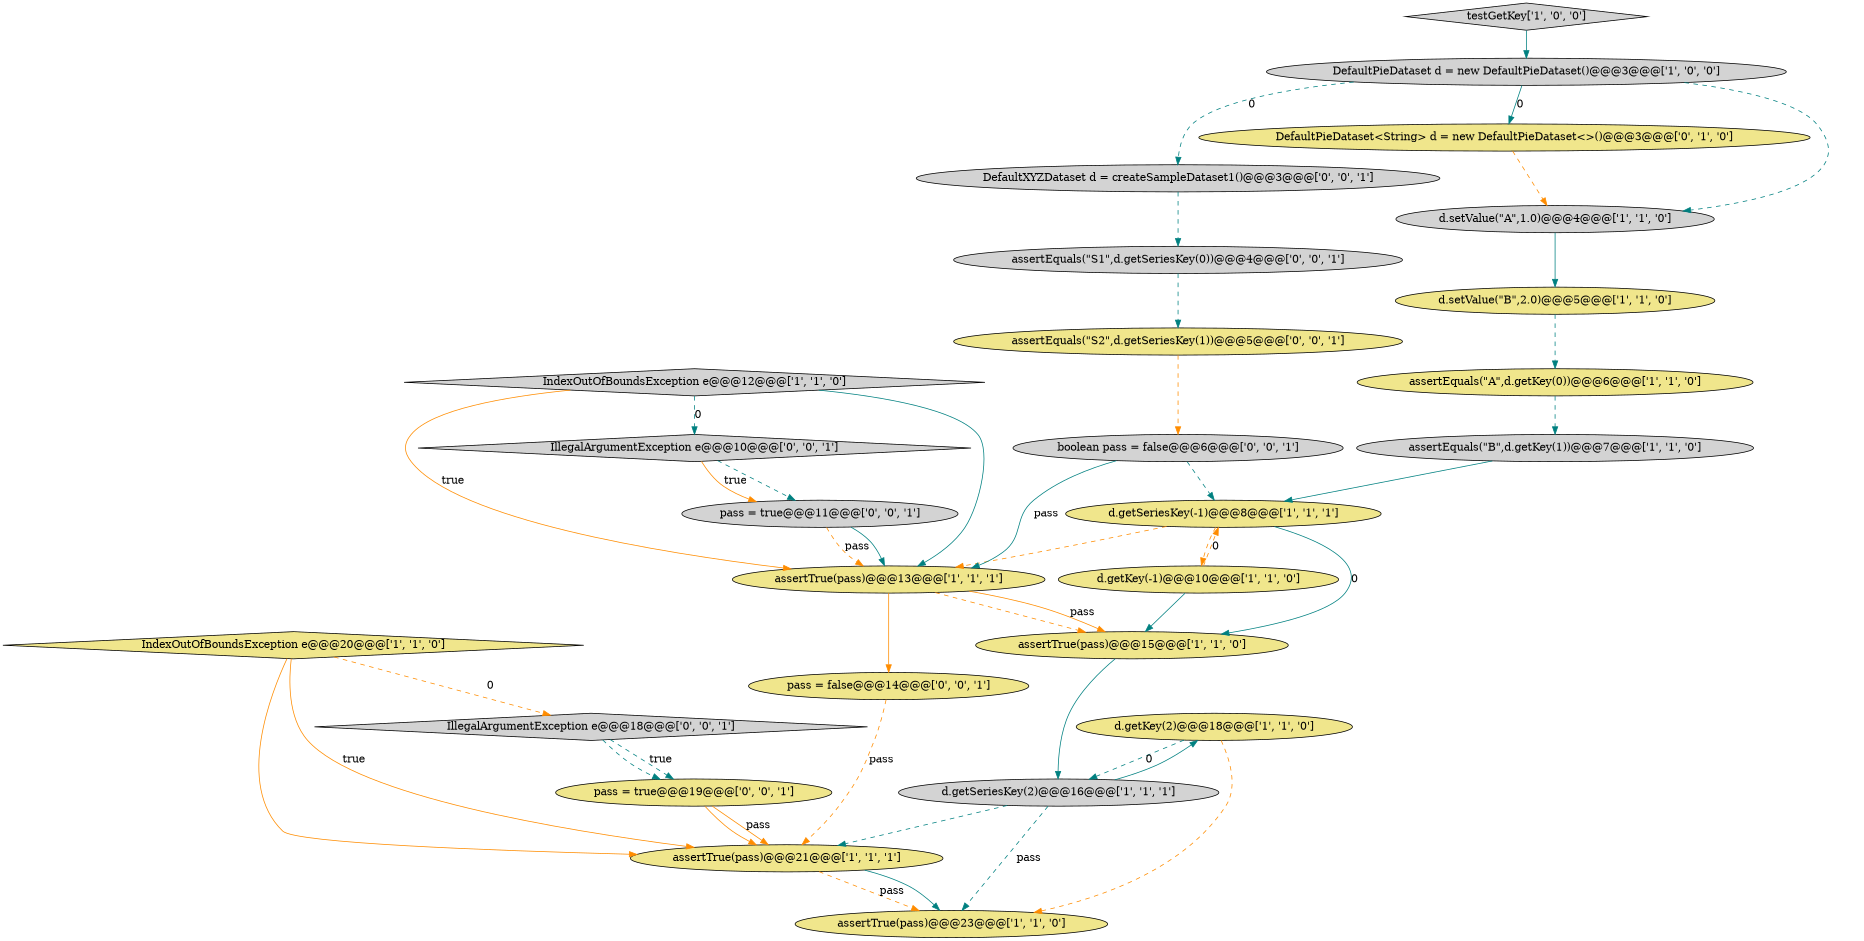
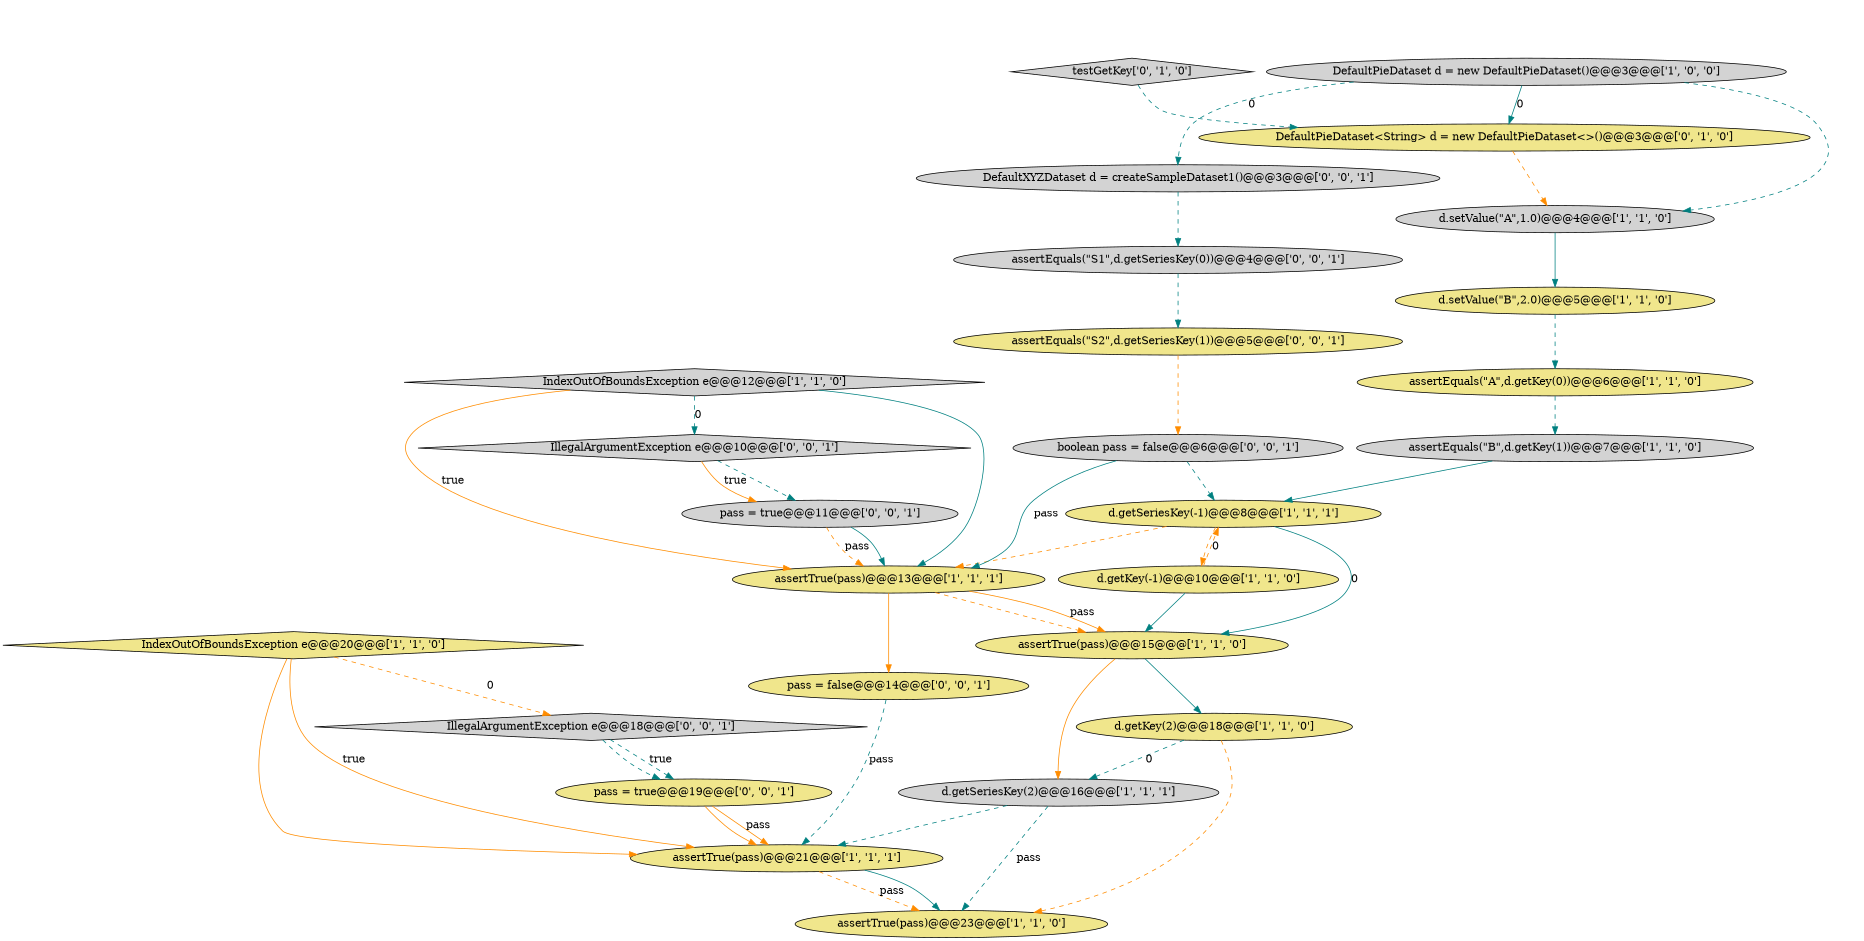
node "testGetKey['1', '0', '0']": removed
node "testGetKey['0', '1', '0']": added
edge "assertTrue(pass)@@@15@@@['1', '1', '0']" -> "d.getSeriesKey(2)@@@16@@@['1', '1', '1']": color teal -> darkorange
edge "d.getSeriesKey(2)@@@16@@@['1', '1', '1']" -> "d.getKey(2)@@@18@@@['1', '1', '0']": now "assertTrue(pass)@@@15@@@['1', '1', '0']" -> "d.getKey(2)@@@18@@@['1', '1', '0']"
edge "pass = false@@@14@@@['0', '0', '1']" -> "assertTrue(pass)@@@21@@@['1', '1', '1']": color darkorange -> teal
